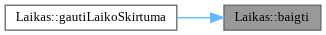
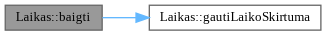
edge "Laikas::gautiLaikoSkirtuma" -> "Laikas::baigti": reversed
